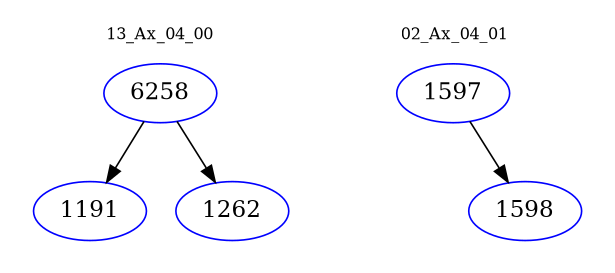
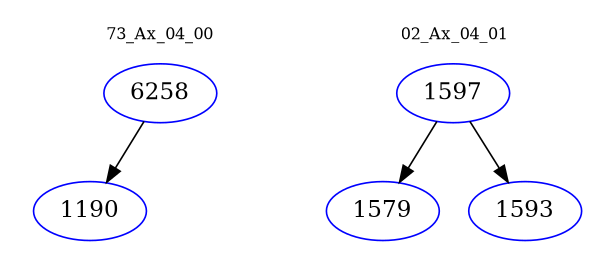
cluster "13_Ax_04_00": label "13_Ax_04_00" -> "73_Ax_04_00"
node "1191": label "1191" -> "1190"
node "1262": removed
node "1579": added
node "1598": label "1598" -> "1593"
